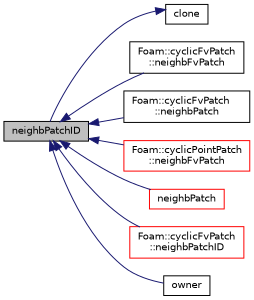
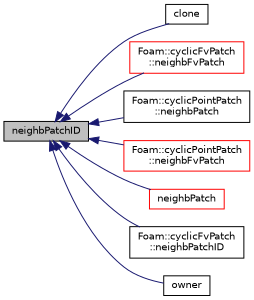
edge "neighbPatchID" -> "clone": reversed
node "Foam::cyclicFvPatch ::neighbFvPatch": color black -> red
node "Foam::cyclicFvPatch ::neighbPatch": label "Foam::cyclicFvPatch ::neighbPatch" -> "Foam::cyclicPointPatch ::neighbPatch"
node "Foam::cyclicFvPatch ::neighbPatchID": color red -> black
